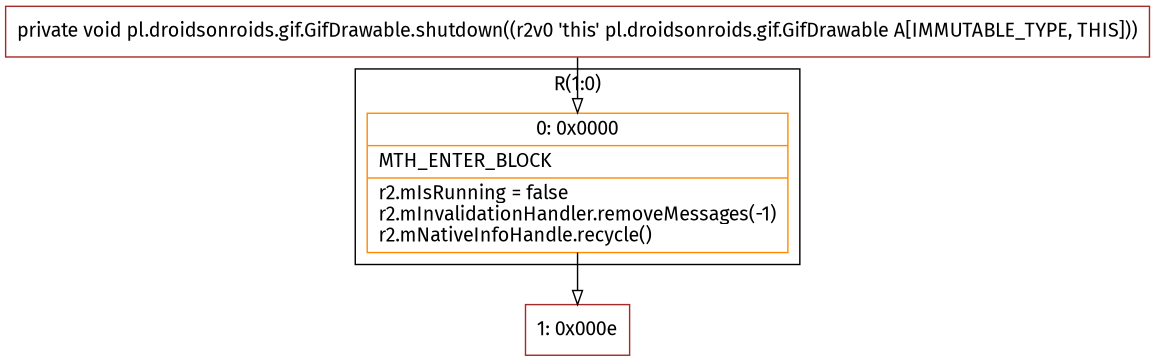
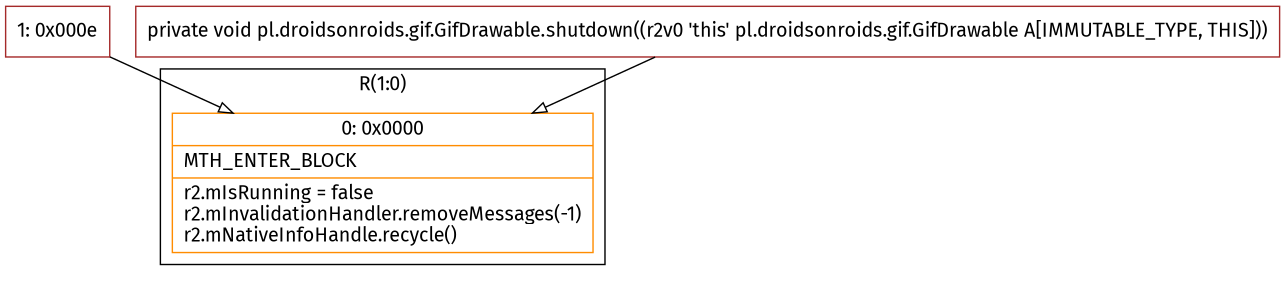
edge "0: 0x0000" -> "1: 0x000e": reversed
